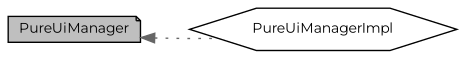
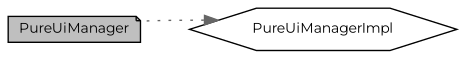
edge "PureUiManagerImpl" -> "PureUiManager": reversed
